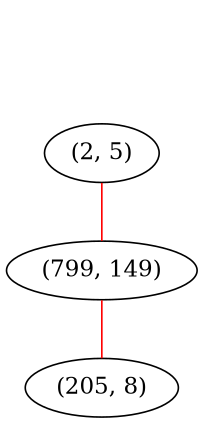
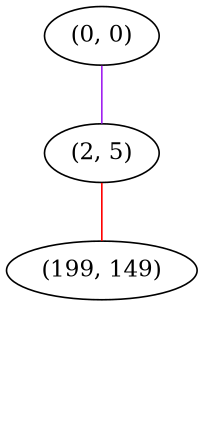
node "(0, 0)": added
node "(799, 149)": label "(799, 149)" -> "(199, 149)"
node "(205, 8)": removed
